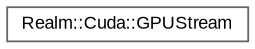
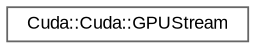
node "Realm::Cuda::GPUStream": label "Realm::Cuda::GPUStream" -> "Cuda::Cuda::GPUStream"
